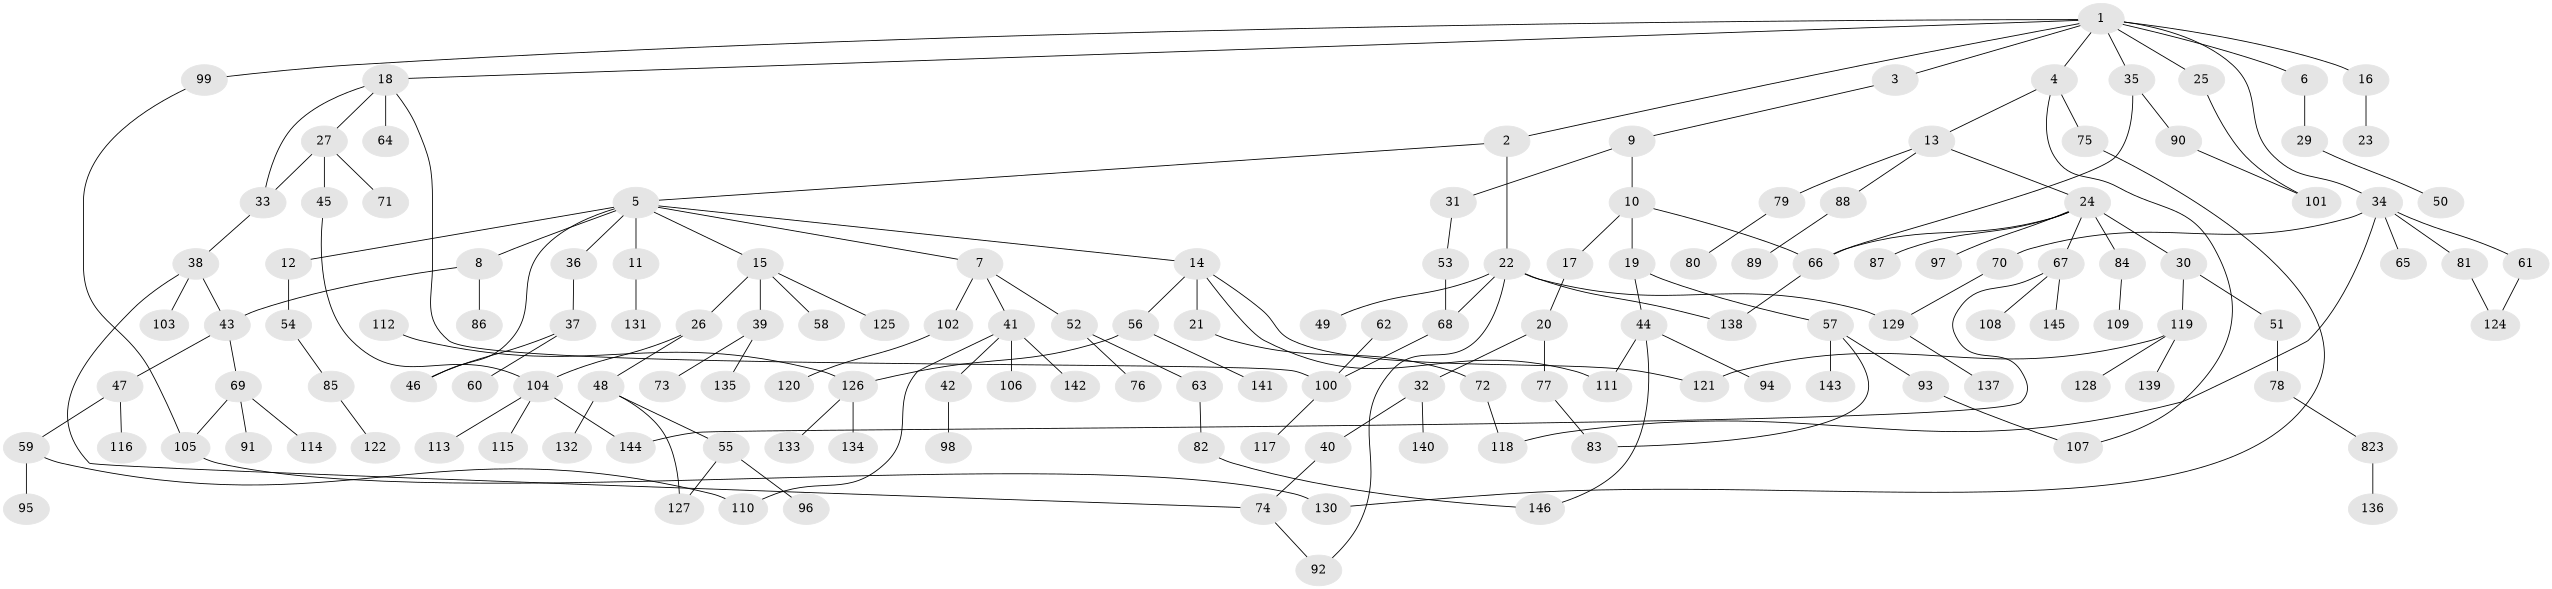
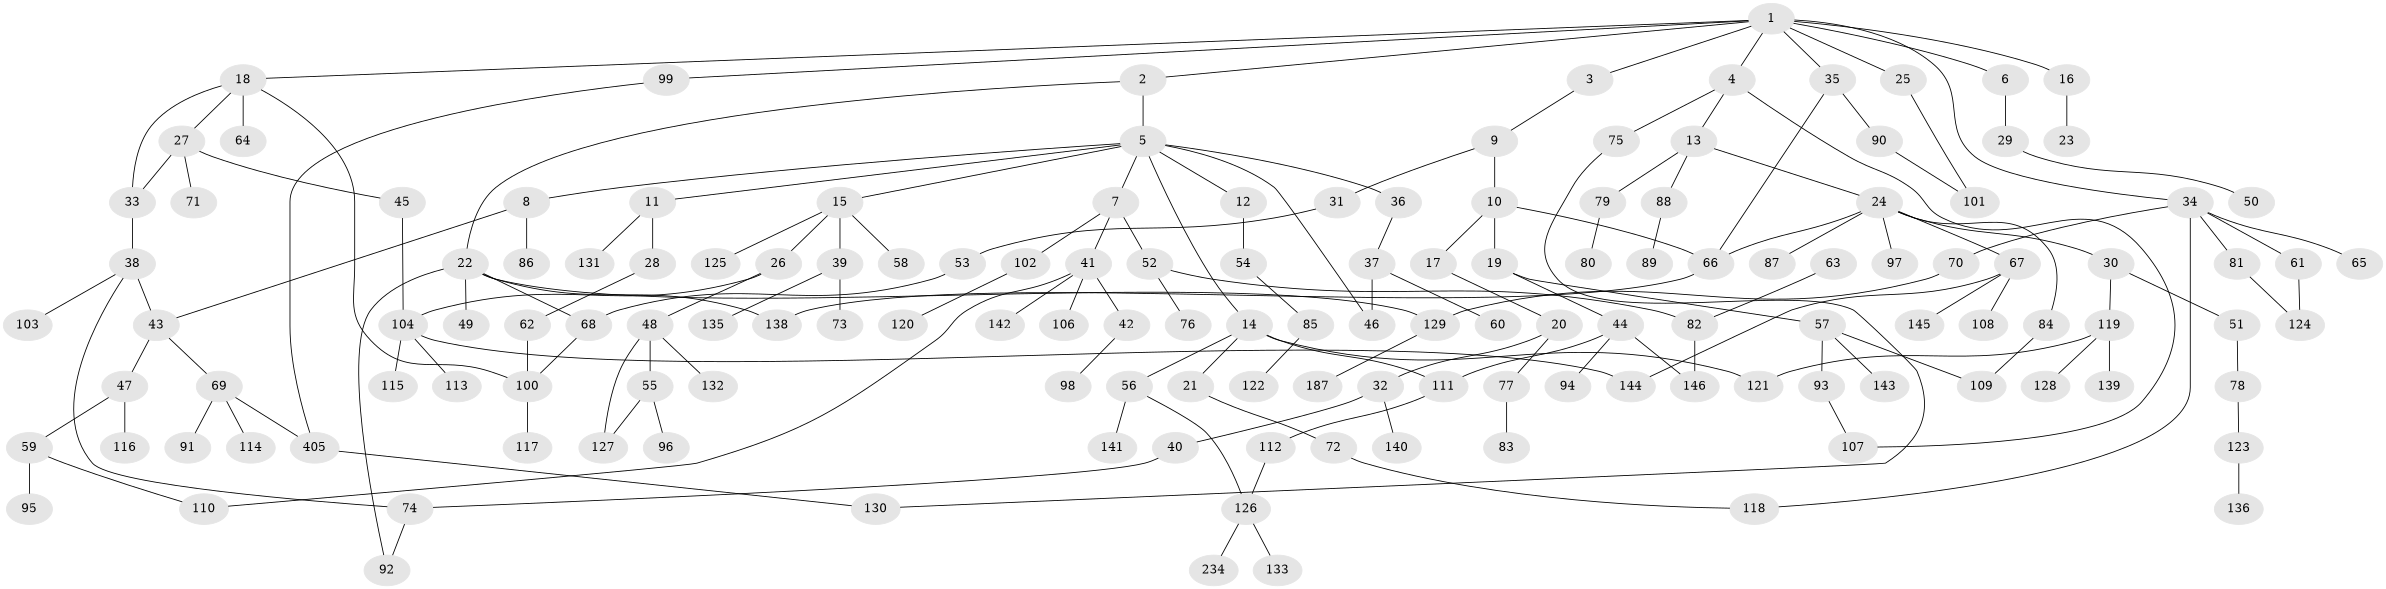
node "28": added
edge "52" -- "63": now "52" -- "82"
node "137": label "137" -> "187"
edge "111" -- "112": added
edge "57" -- "83": now "57" -- "109"
node "105": label "105" -> "405"
node "134": label "134" -> "234"
node "823": label "823" -> "123"
